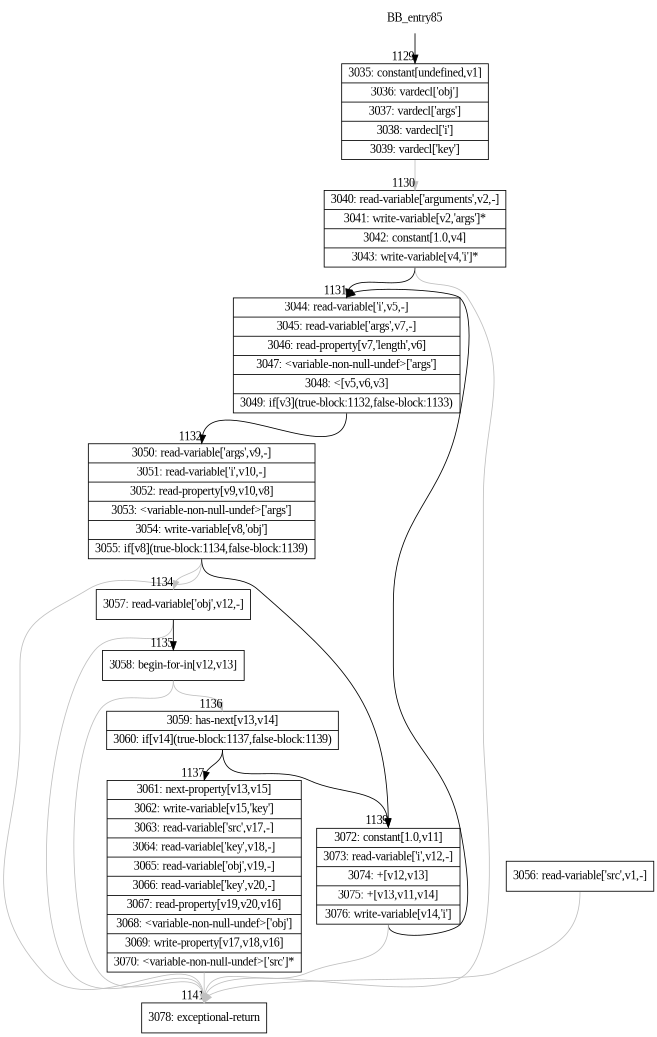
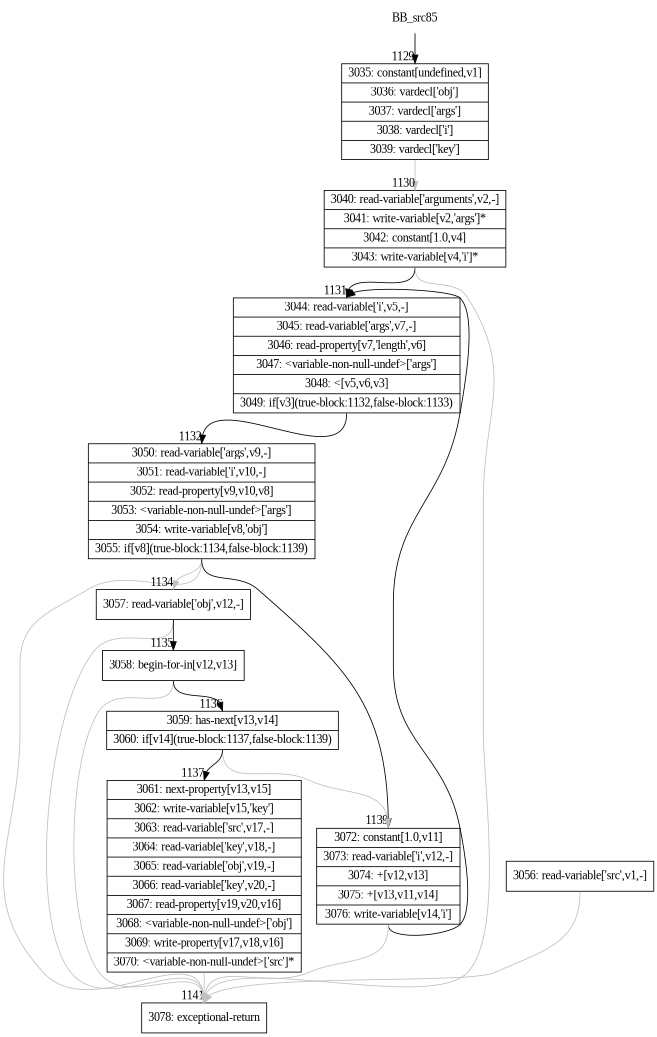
node "BB_entry85": label "BB_entry85" -> "BB_src85"
edge "3058: begin-for-in[v12,v13]" -> "3059: has-next[v13,v14]": color gray -> black
edge "3059: has-next[v13,v14]" -> "3072: constant[1.0,v11]": color black -> gray
